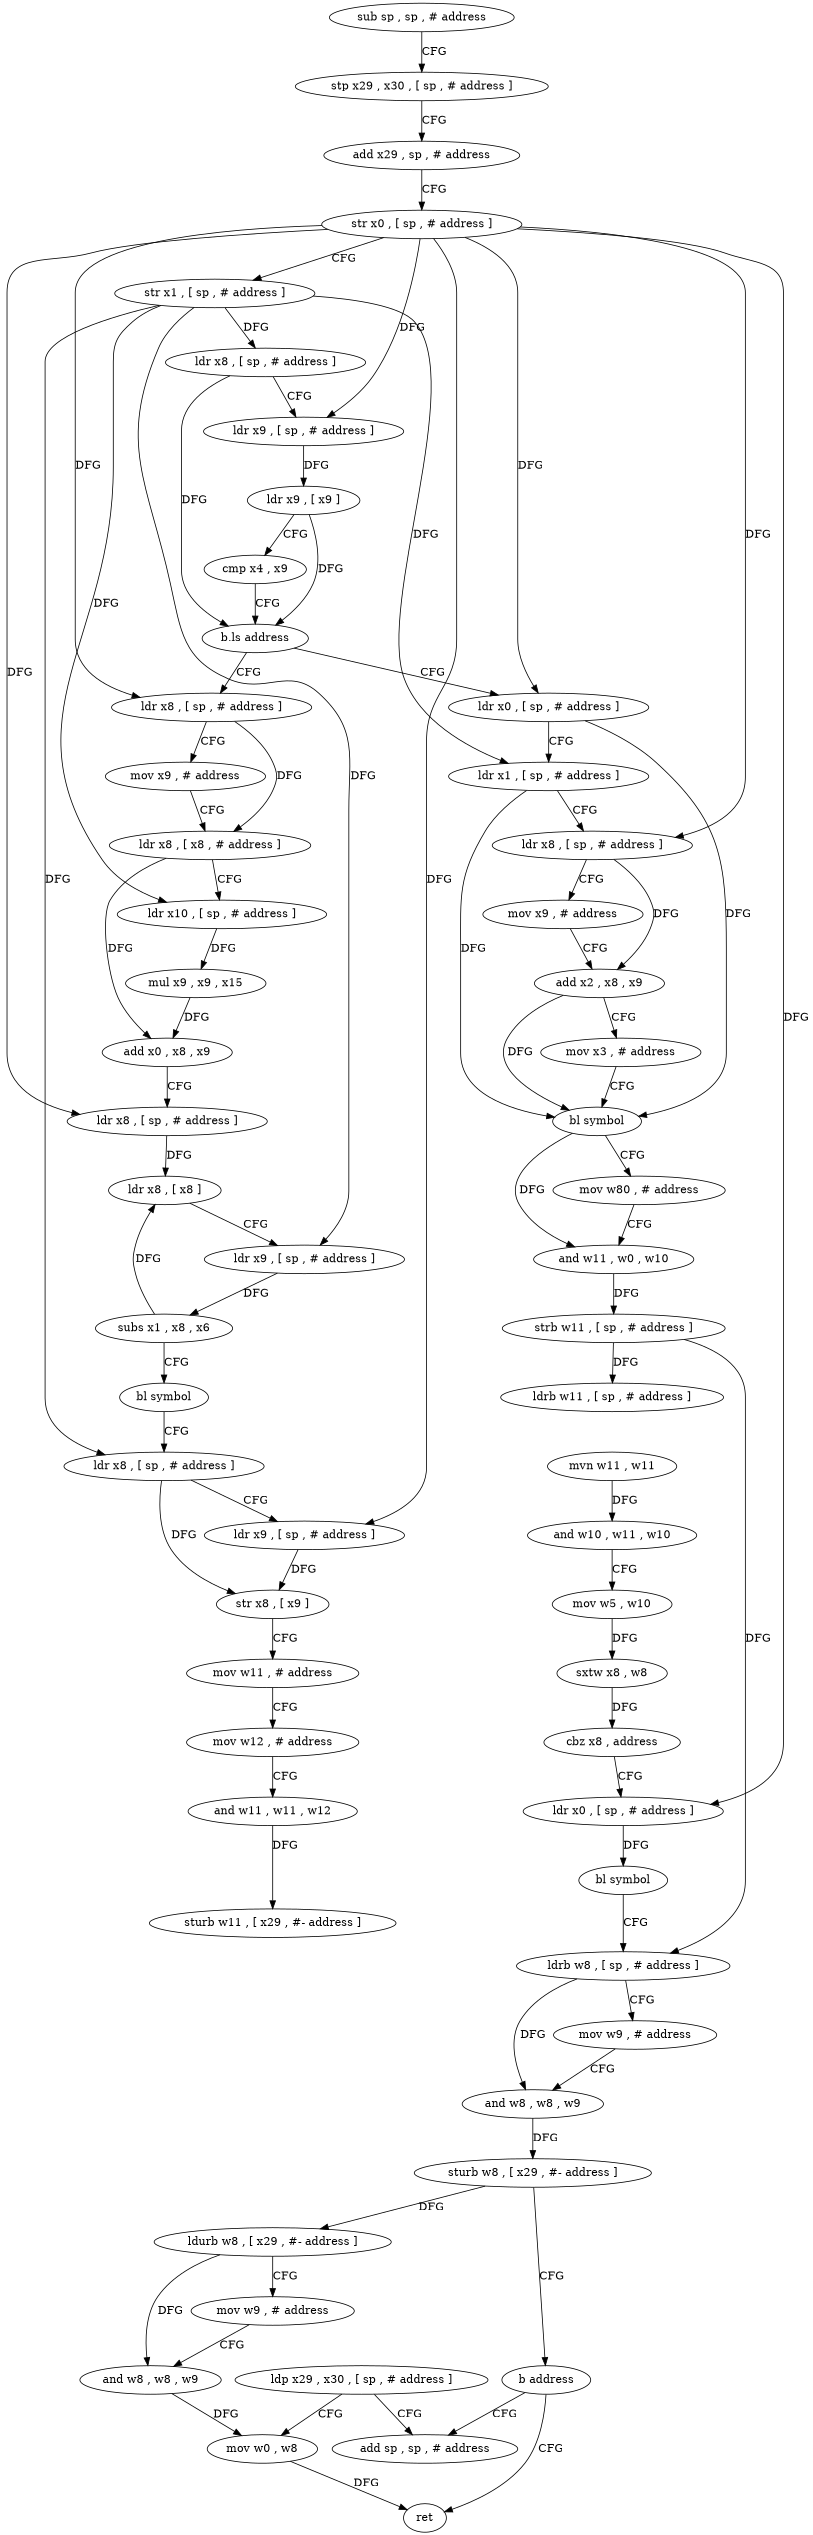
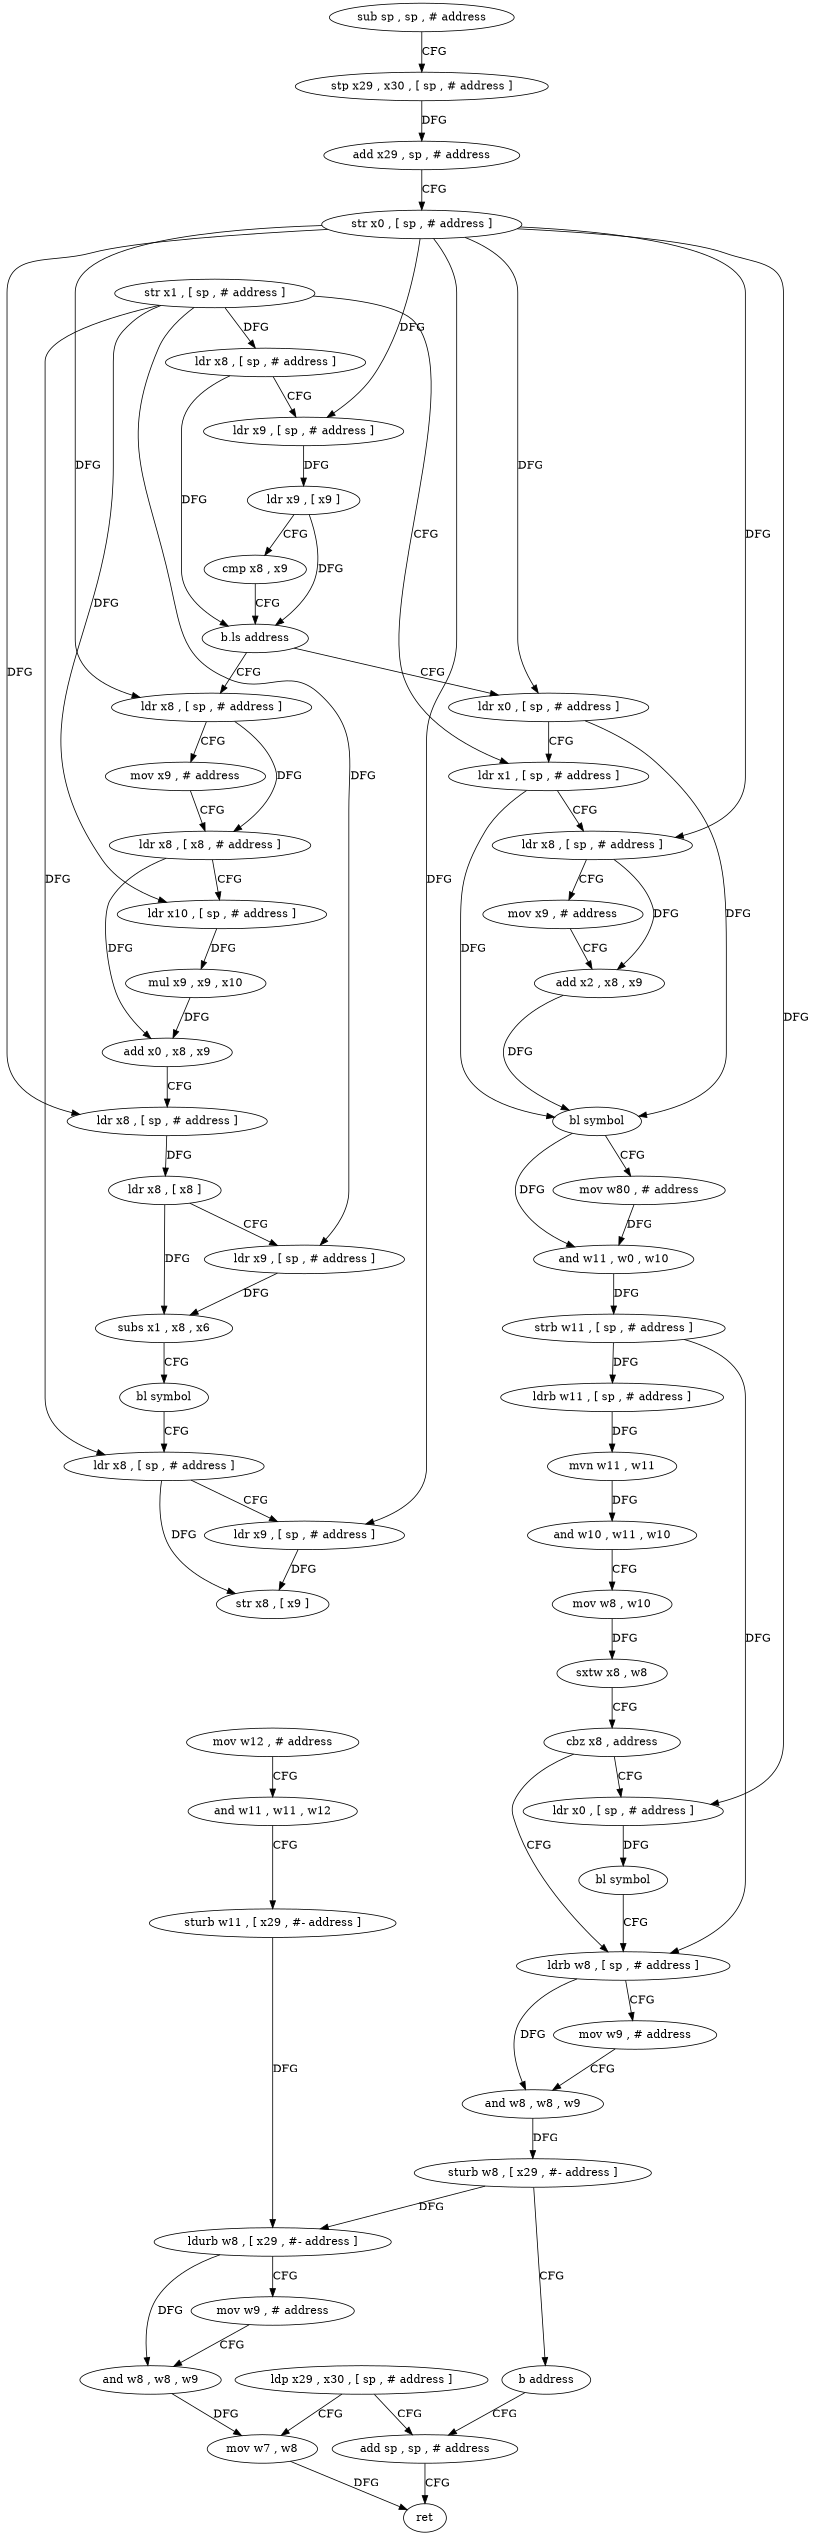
edge "stp x29 , x30 , [ sp , # address ]" -> "add x29 , sp , # address": label "CFG" -> "DFG"
edge "str x0 , [ sp , # address ]" -> "str x1 , [ sp , # address ]": removed, label "CFG"
edge "str x1 , [ sp , # address ]" -> "ldr x1 , [ sp , # address ]": label "DFG" -> "CFG"
node "cmp x4 , x9": label "cmp x4 , x9" -> "cmp x8 , x9"
node "mul x9 , x9 , x15": label "mul x9 , x9 , x15" -> "mul x9 , x9 , x10"
node "mov x3 , # address": removed
edge "mov w80 , # address" -> "and w11 , w0 , w10": label "CFG" -> "DFG"
edge "subs x1 , x8 , x6" -> "ldr x8 , [ x8 ]": reversed
edge "ldrb w11 , [ sp , # address ]" -> "mvn w11 , w11": added, label "DFG"
node "mov w5 , w10": label "mov w5 , w10" -> "mov w8 , w10"
node "mov w11 , # address": removed
edge "sxtw x8 , w8" -> "cbz x8 , address": label "DFG" -> "CFG"
edge "and w11 , w11 , w12" -> "sturb w11 , [ x29 , #- address ]": label "DFG" -> "CFG"
edge "cbz x8 , address" -> "ldrb w8 , [ sp , # address ]": added, label "CFG"
edge "sturb w11 , [ x29 , #- address ]" -> "ldurb w8 , [ x29 , #- address ]": added, label "DFG"
node "mov w0 , w8": label "mov w0 , w8" -> "mov w7 , w8"
edge "b address" -> "ret": now "add sp , sp , # address" -> "ret"
